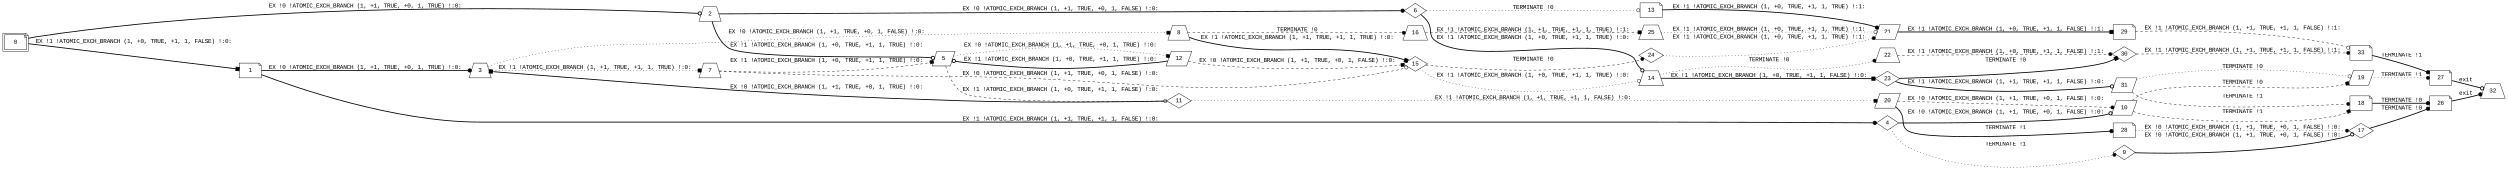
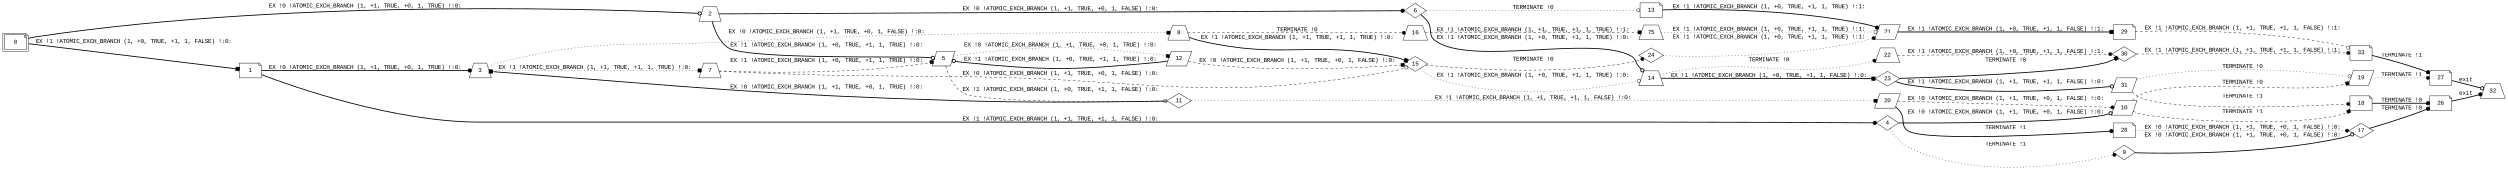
node "25": label "25" -> "75"
